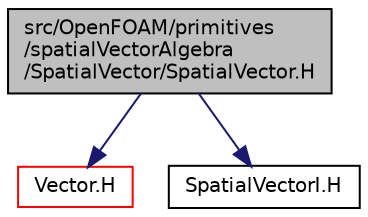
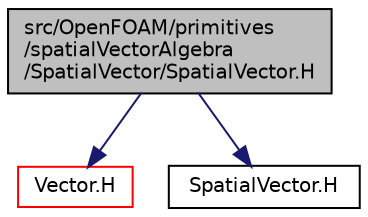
node "SpatialVectorI.H": label "SpatialVectorI.H" -> "SpatialVector.H"
